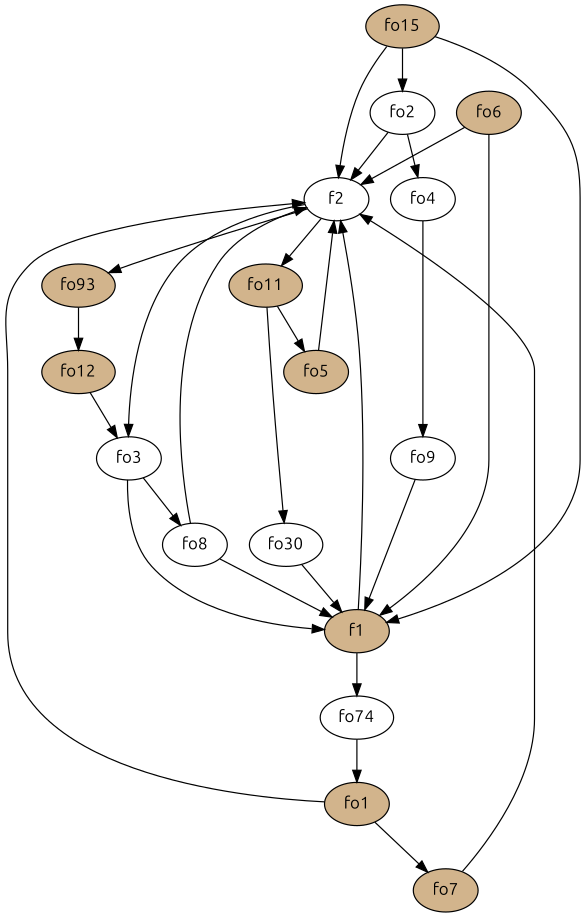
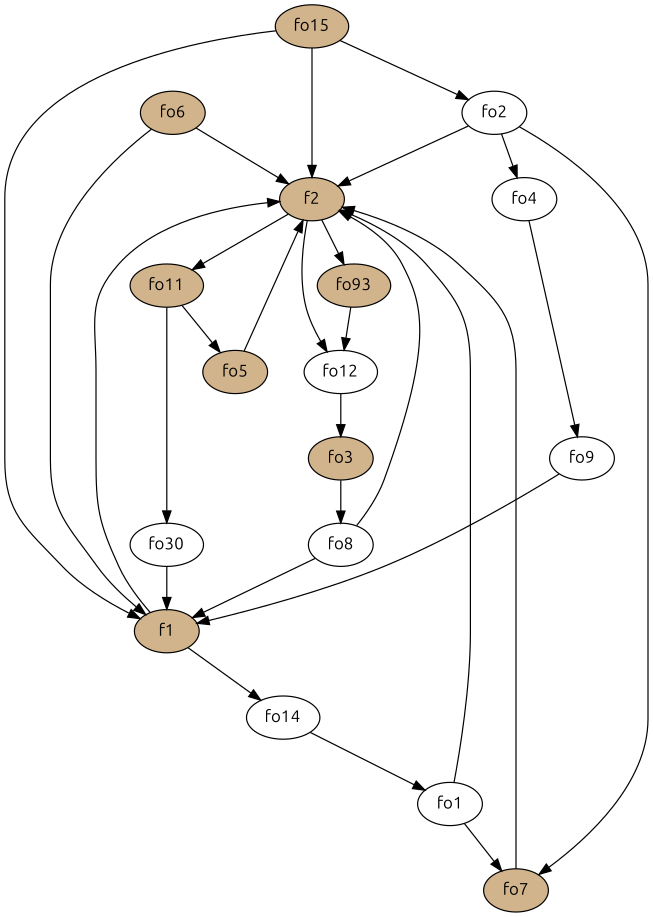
node "f2": fillcolor white -> tan
edge "f2" -> "fo3": now "f2" -> "fo12"
node "fo12": fillcolor tan -> white
node "fo3": fillcolor white -> tan
edge "fo2" -> "fo7": added
edge "fo3" -> "f1": removed
node "fo74": label "fo74" -> "fo14"
node "fo1": fillcolor tan -> white
